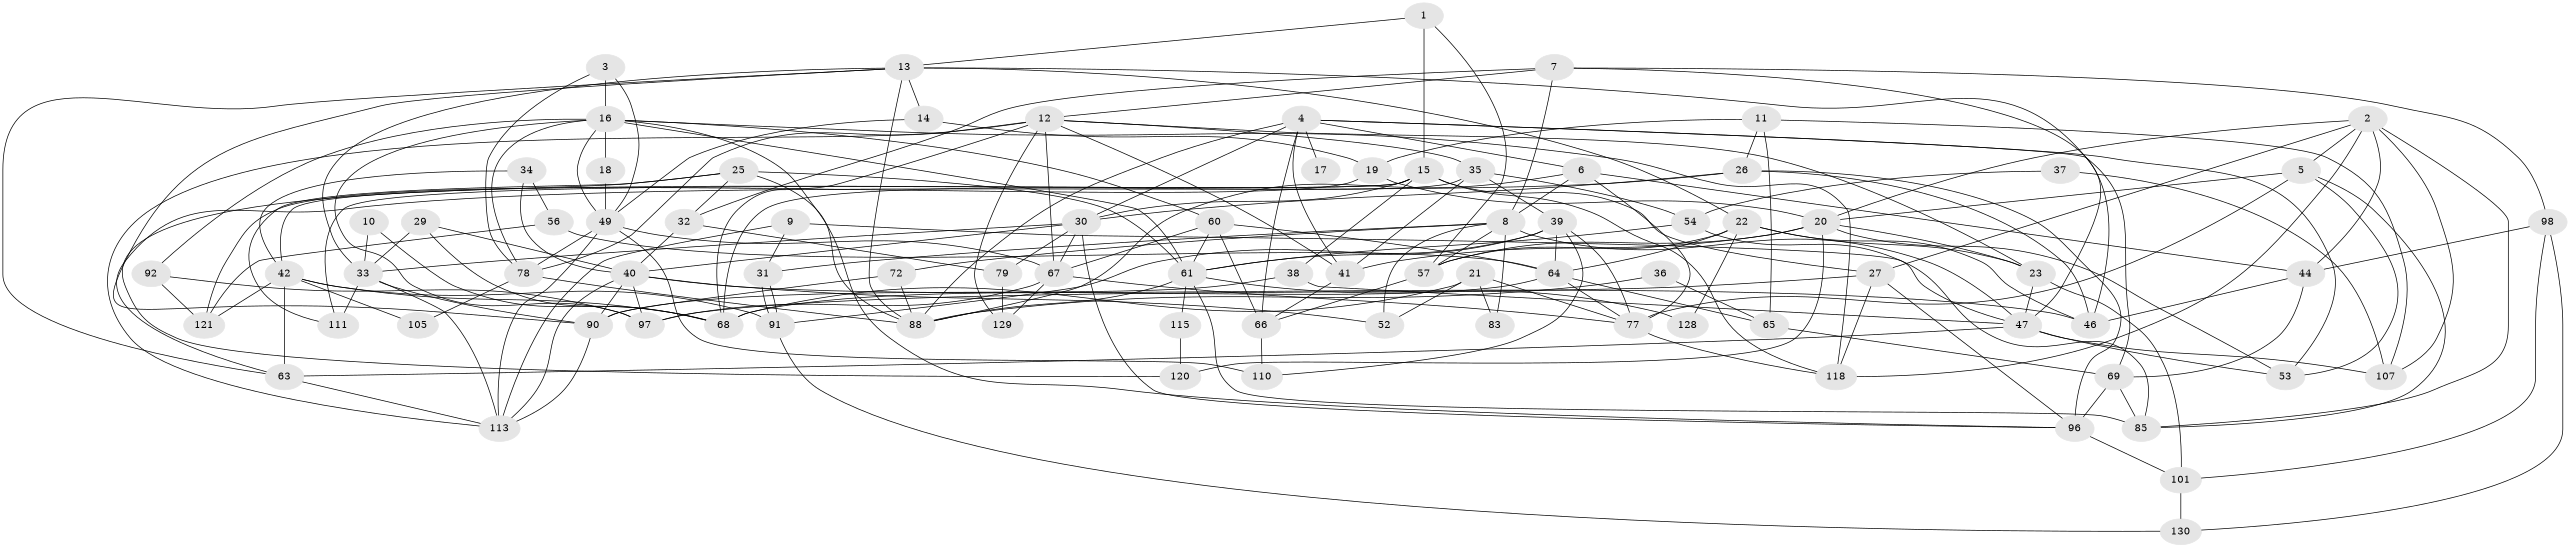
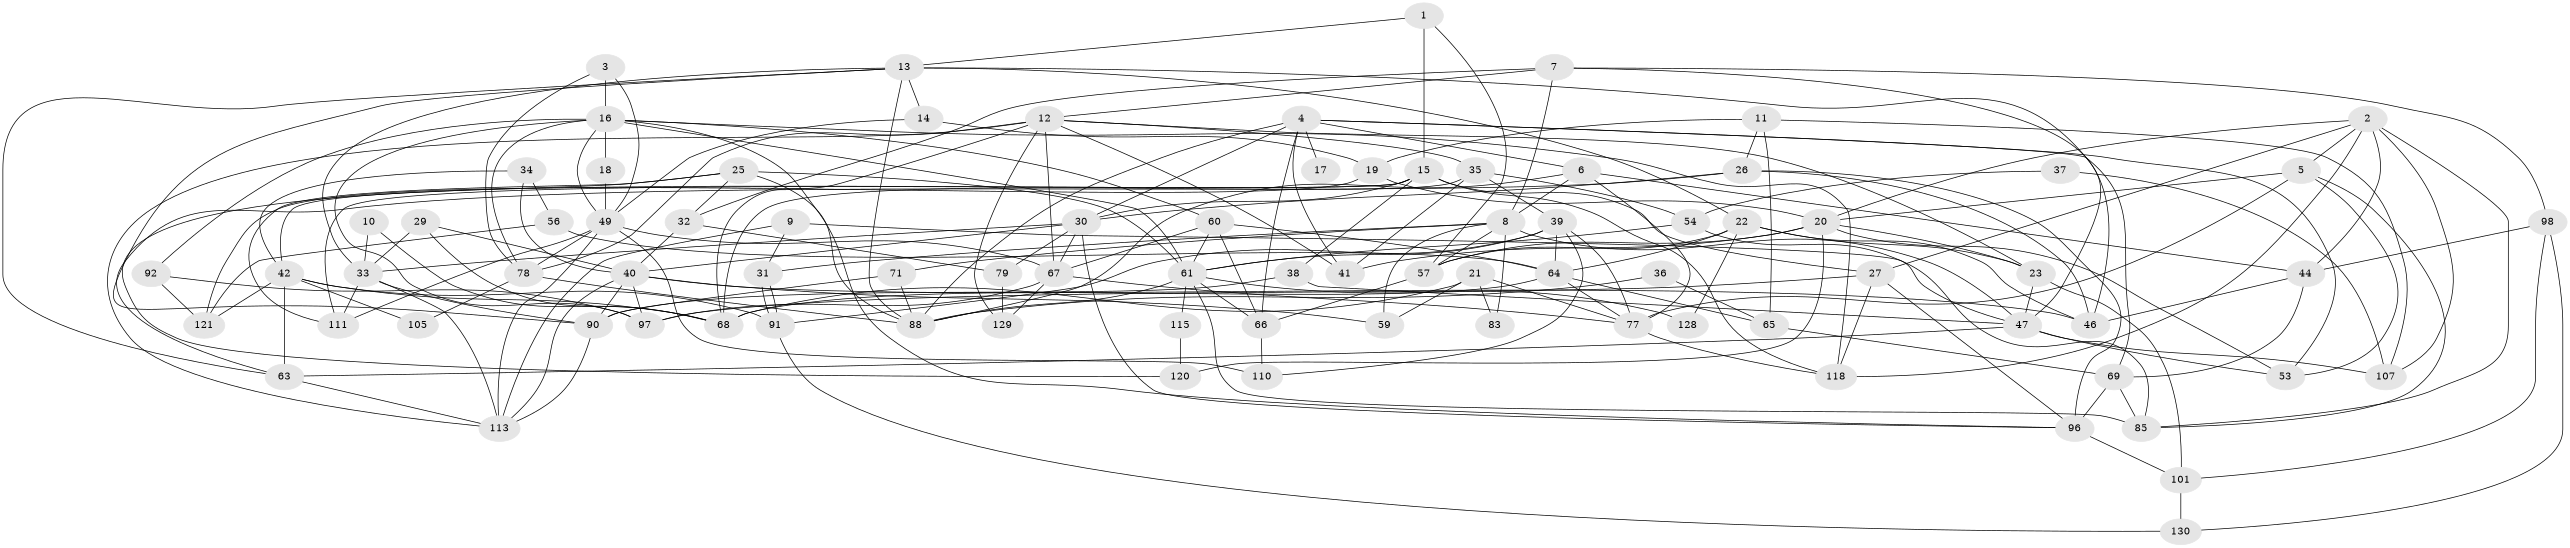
edge "49" -- "111": added
node "72": label "72" -> "71"
edge "41" -- "66": now "61" -- "66"
node "52": label "52" -> "59"
